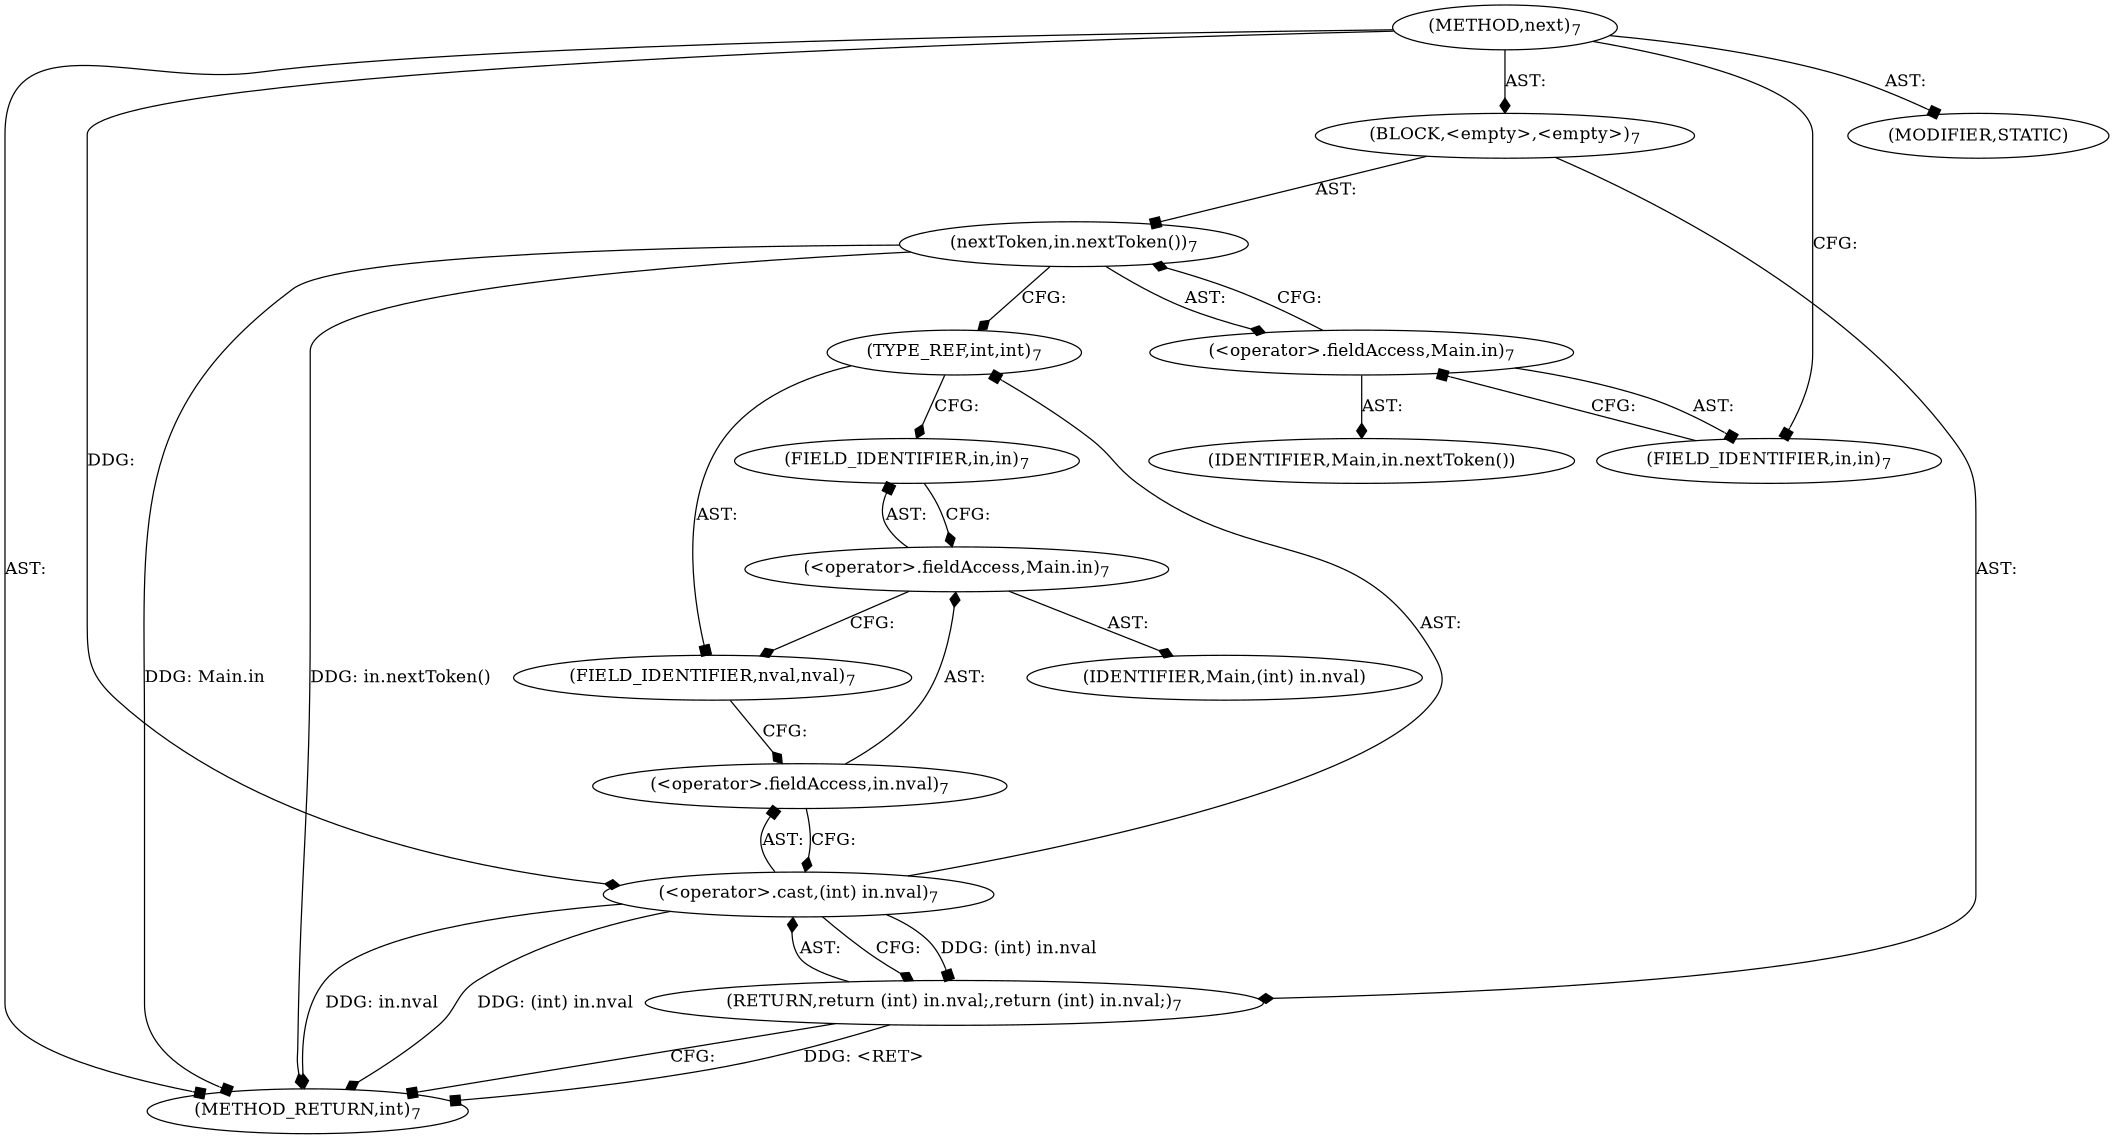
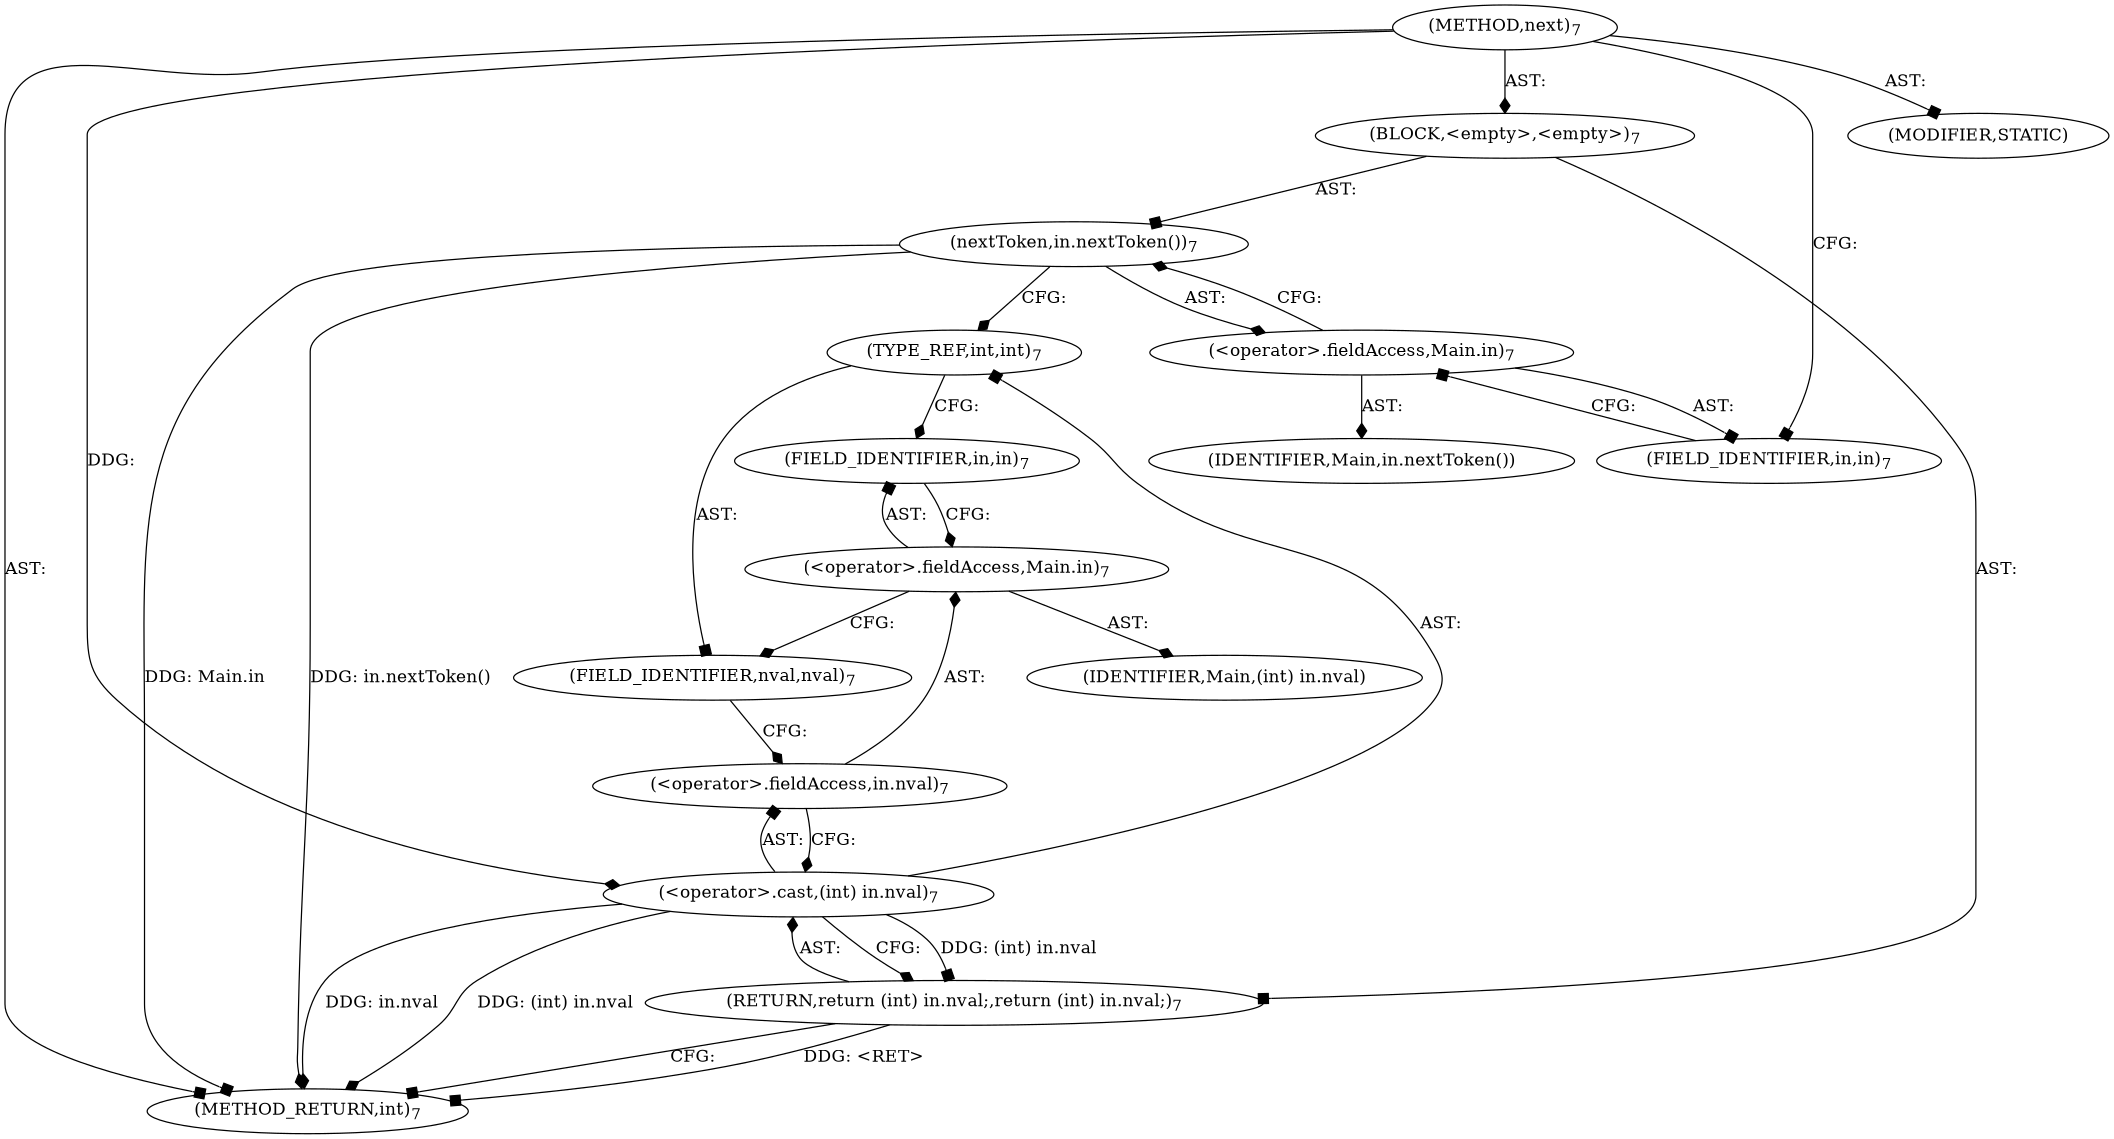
edge "(BLOCK,<empty>,<empty>)" -> "(RETURN,return (int) in.nval;,return (int) in.nval;)": arrowhead diamond -> box
